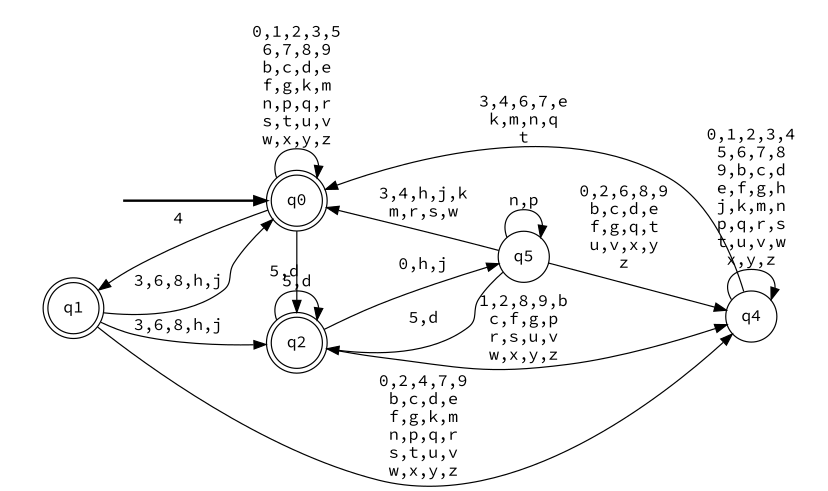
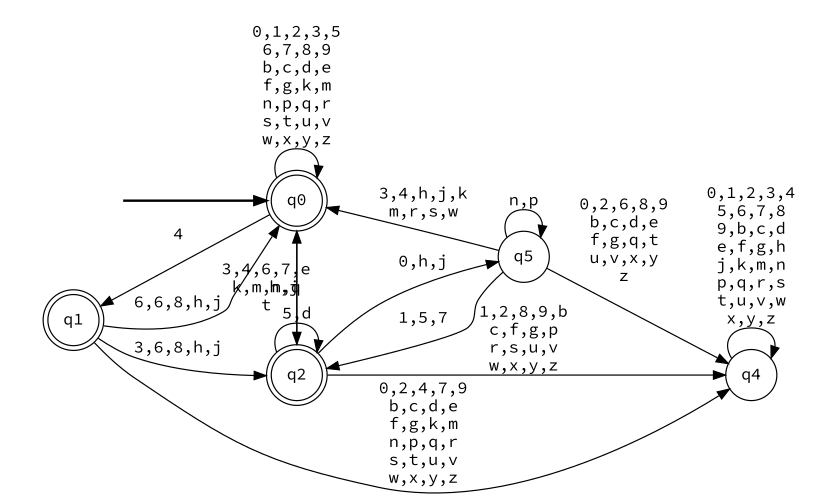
edge "q4" -> "q0": now "q2" -> "q0"
edge "q0" -> "q2": label "5,d" -> "h,j"
edge "q1" -> "q0": label "3,6,8,h,j" -> "6,6,8,h,j"
edge "q5" -> "q2": label "5,d" -> "1,5,7"
